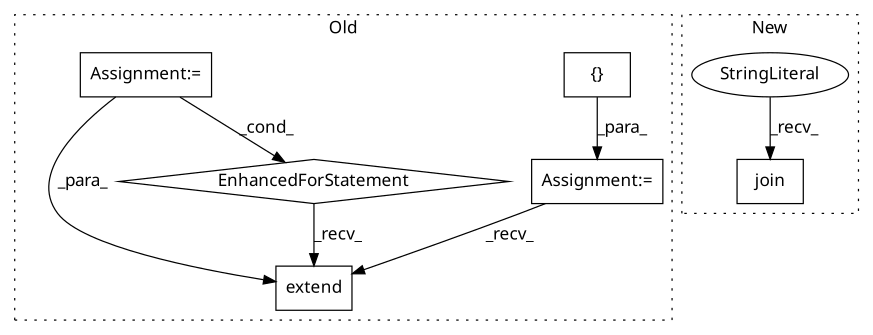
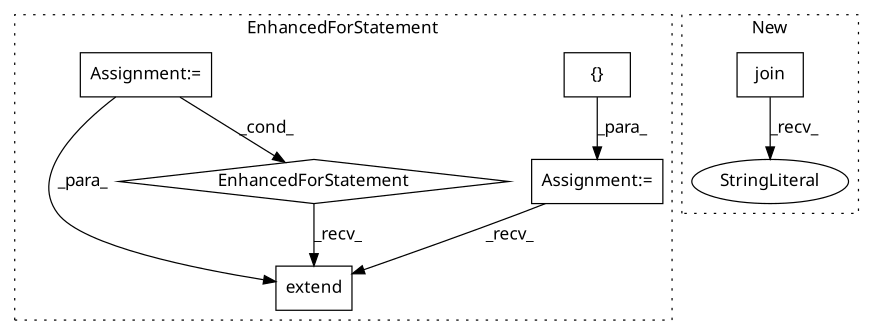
cluster "Old": label "Old" -> "EnhancedForStatement"
edge "StringLiteral" -> "join": reversed
